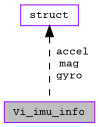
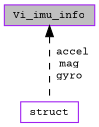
edge "Vi_imu_info" -> "struct": reversed
